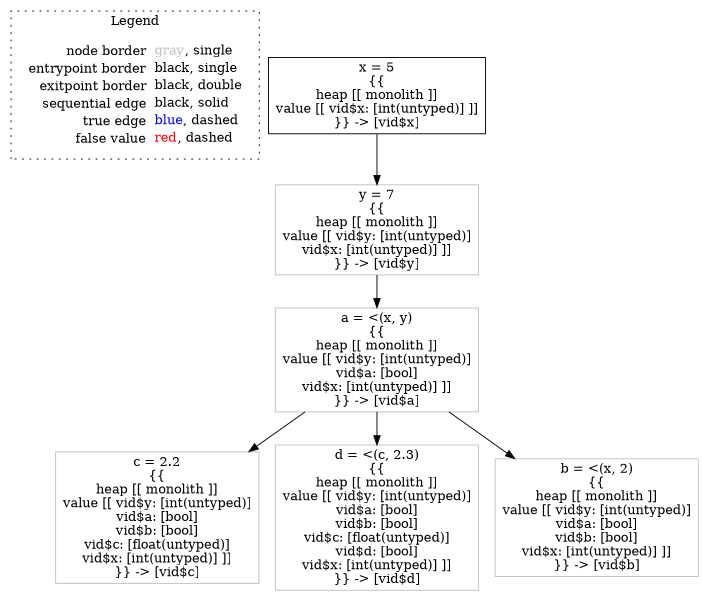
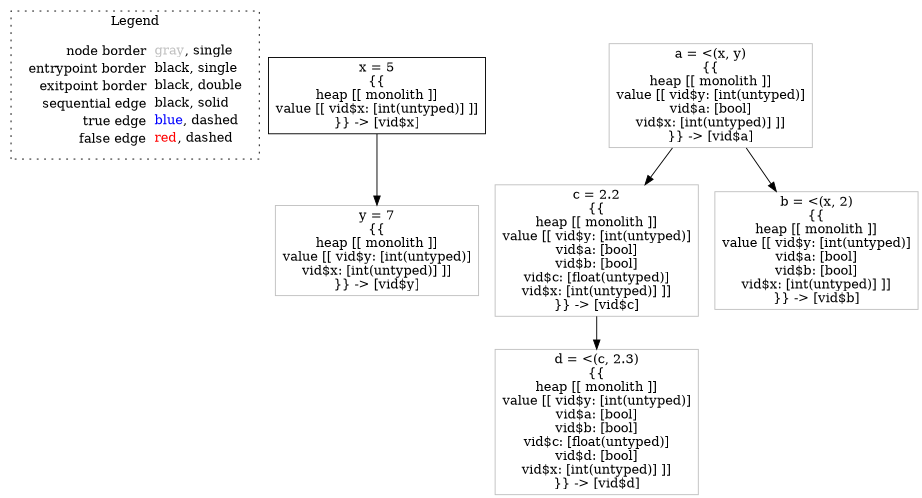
node "node border": text "false value" -> "false edge"
edge "y = 7" -> "a = <(x, y)": removed
edge "a = <(x, y)" -> "d = <(c, 2.3)": now "c = 2.2" -> "d = <(c, 2.3)"
